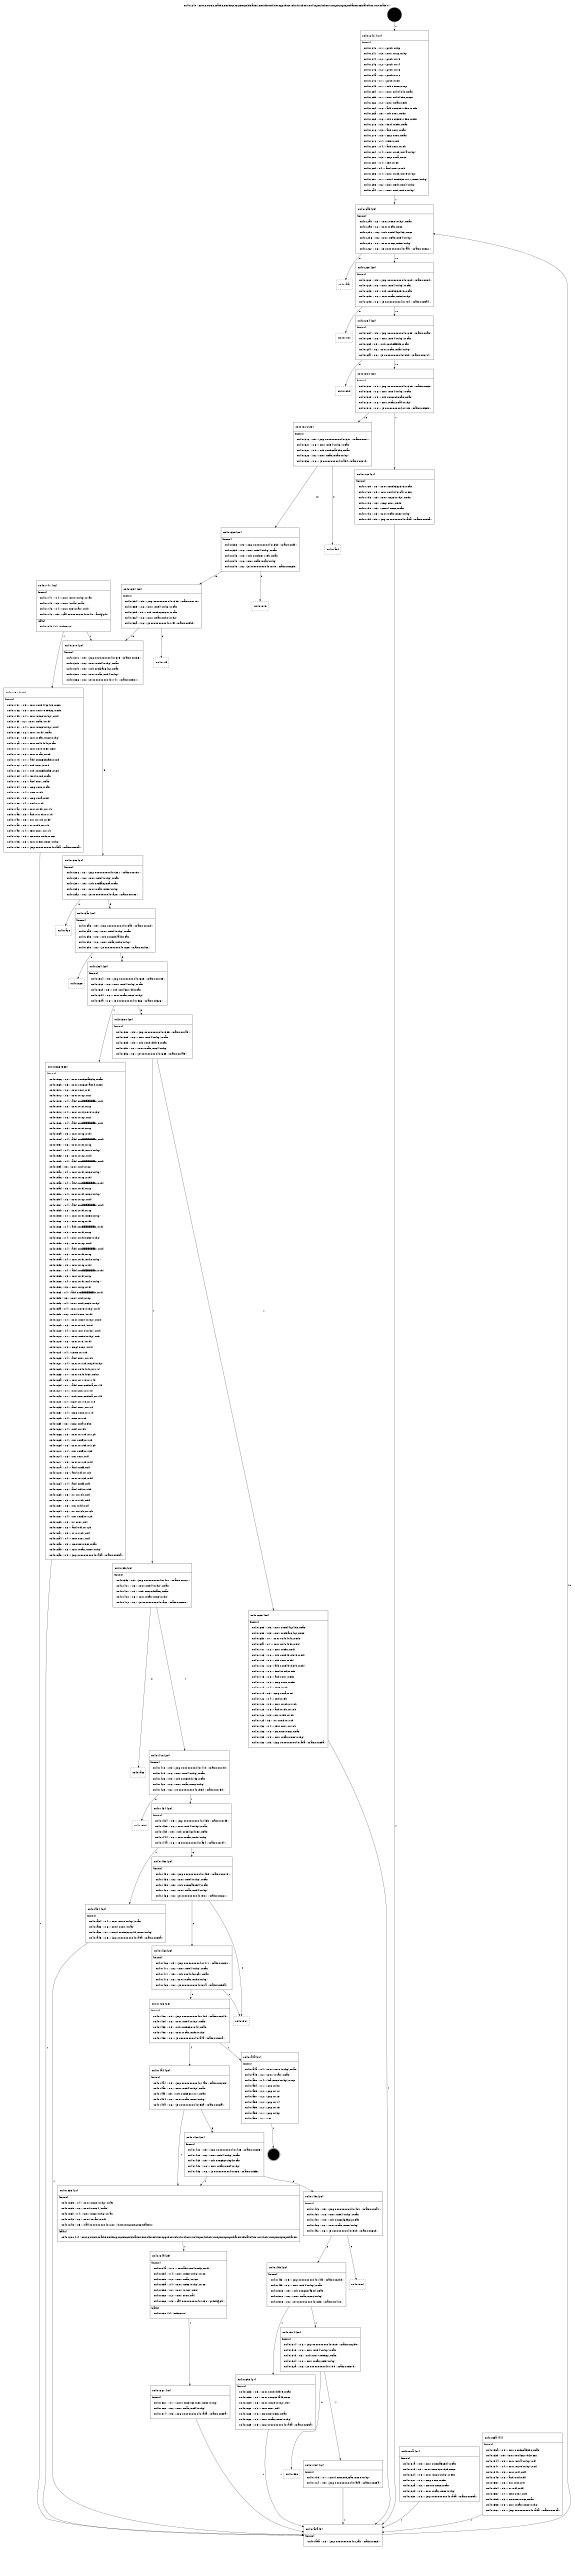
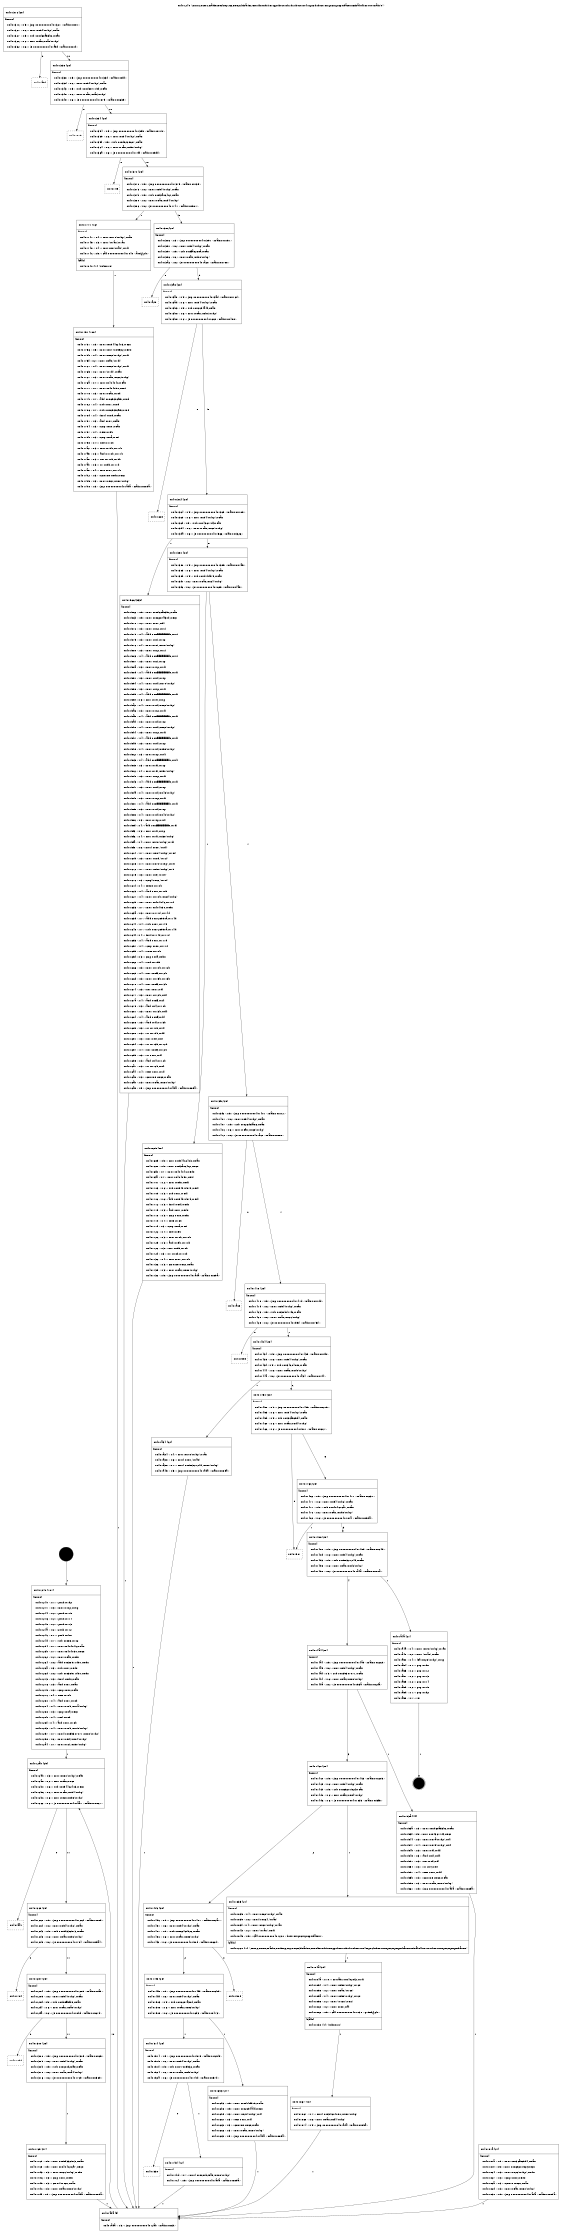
edge "0x401300 [28]" -> "0x40131c [28]": removed, label "10"
edge "0x401741 [16]" -> "0x401370 [28]": reversed
edge "0x4014a4 [28]" -> "0x401835 [21]": now "0x4014a4 [28]" -> "0x40153a [44]"
